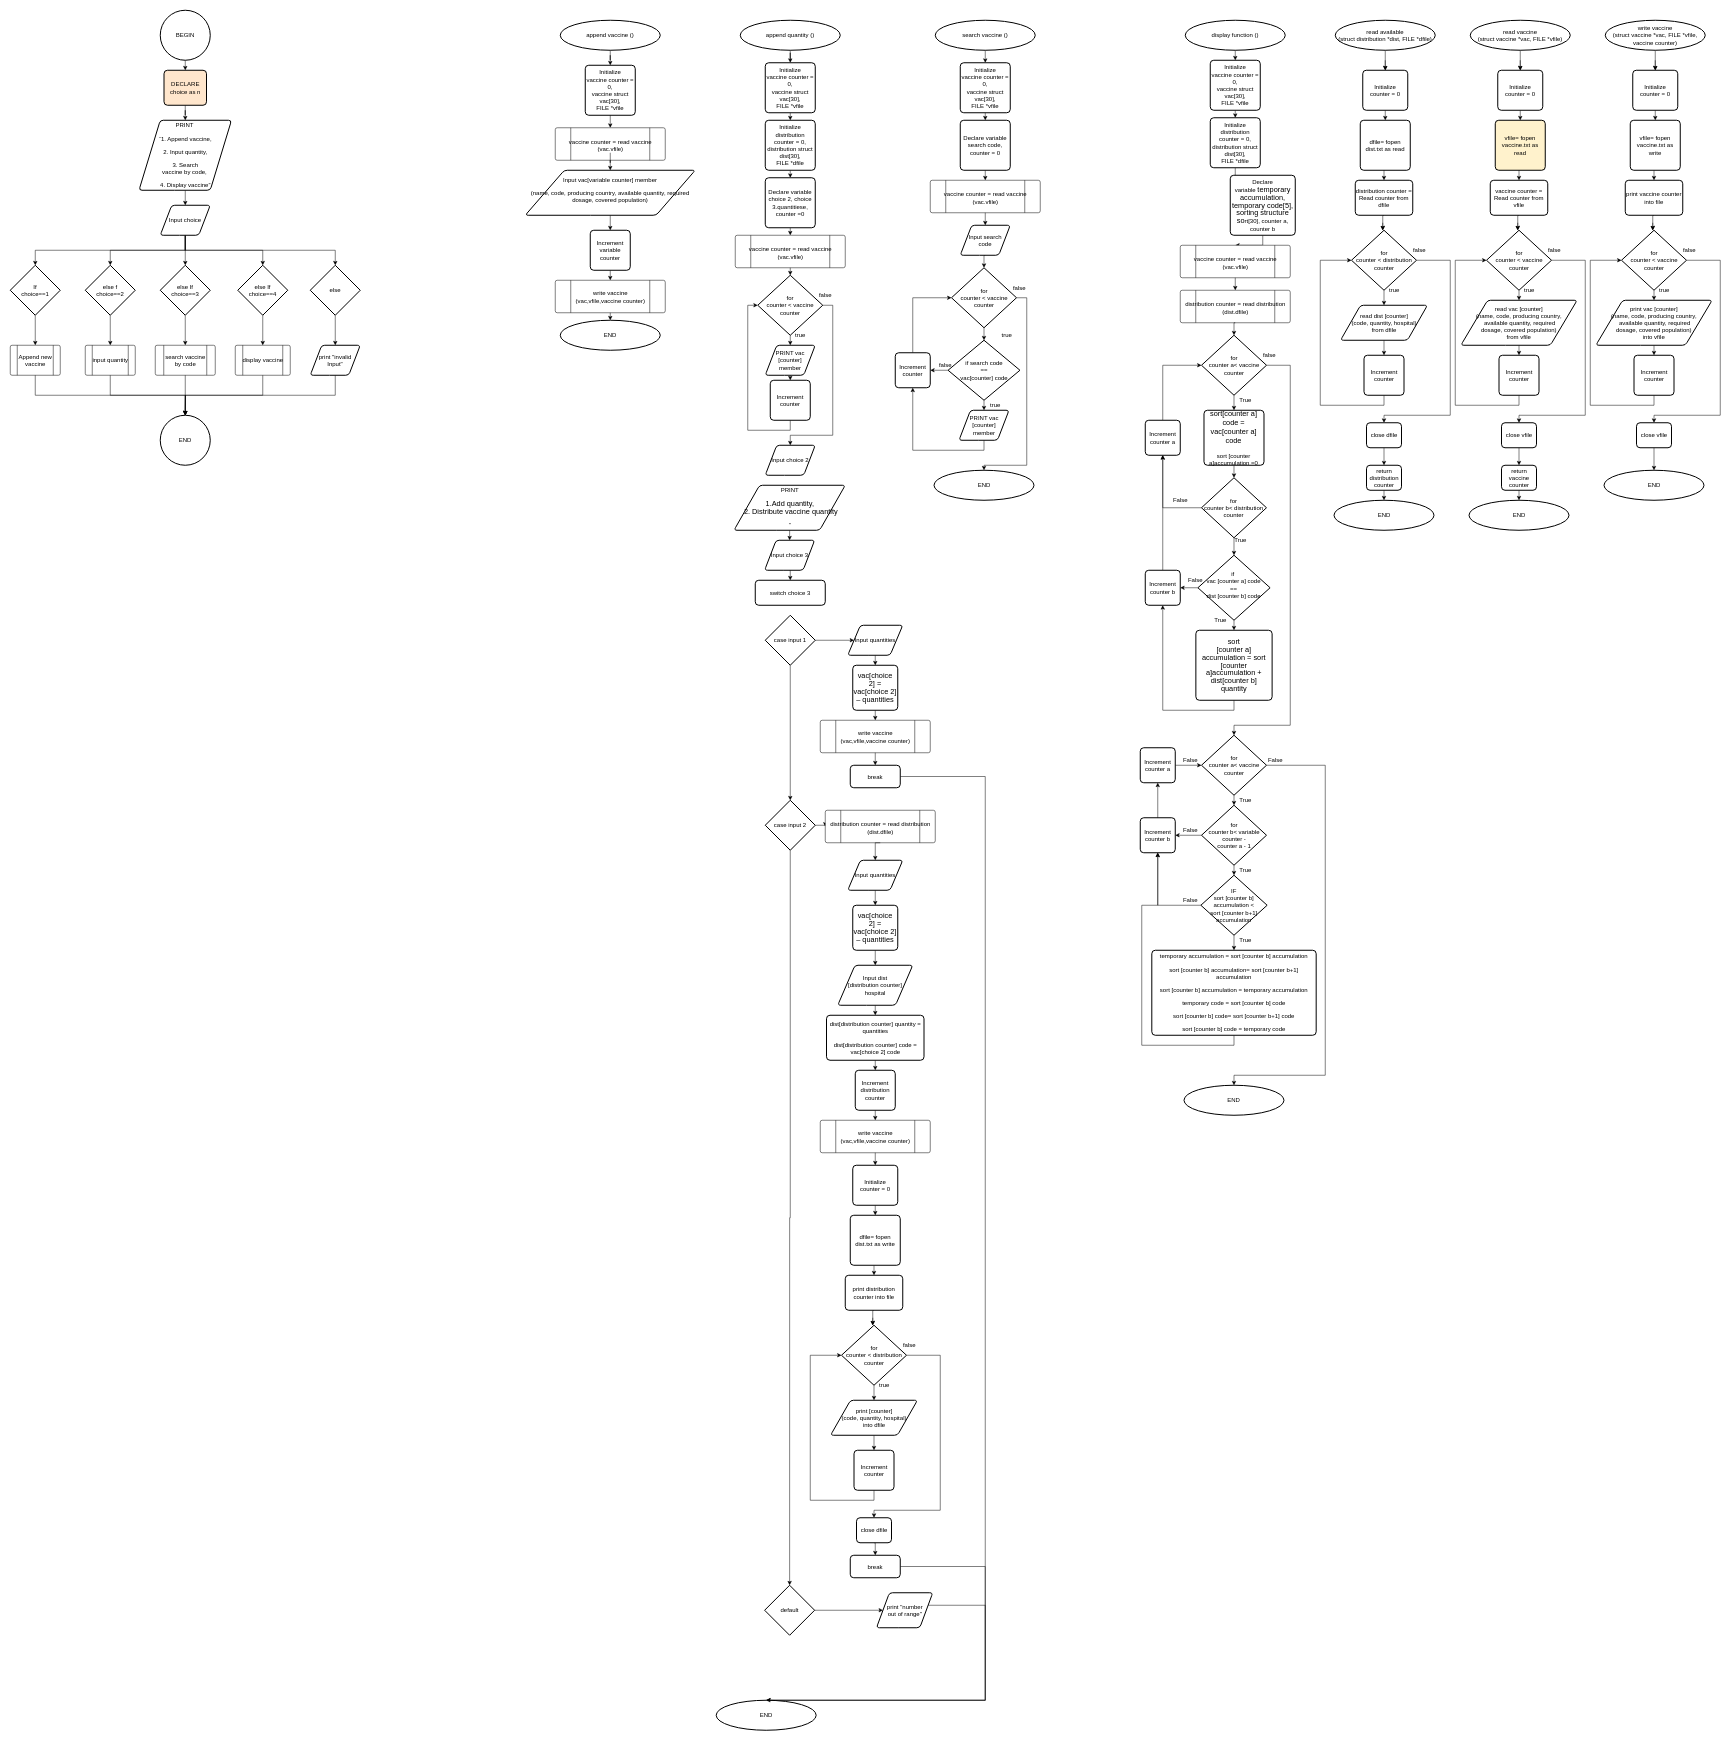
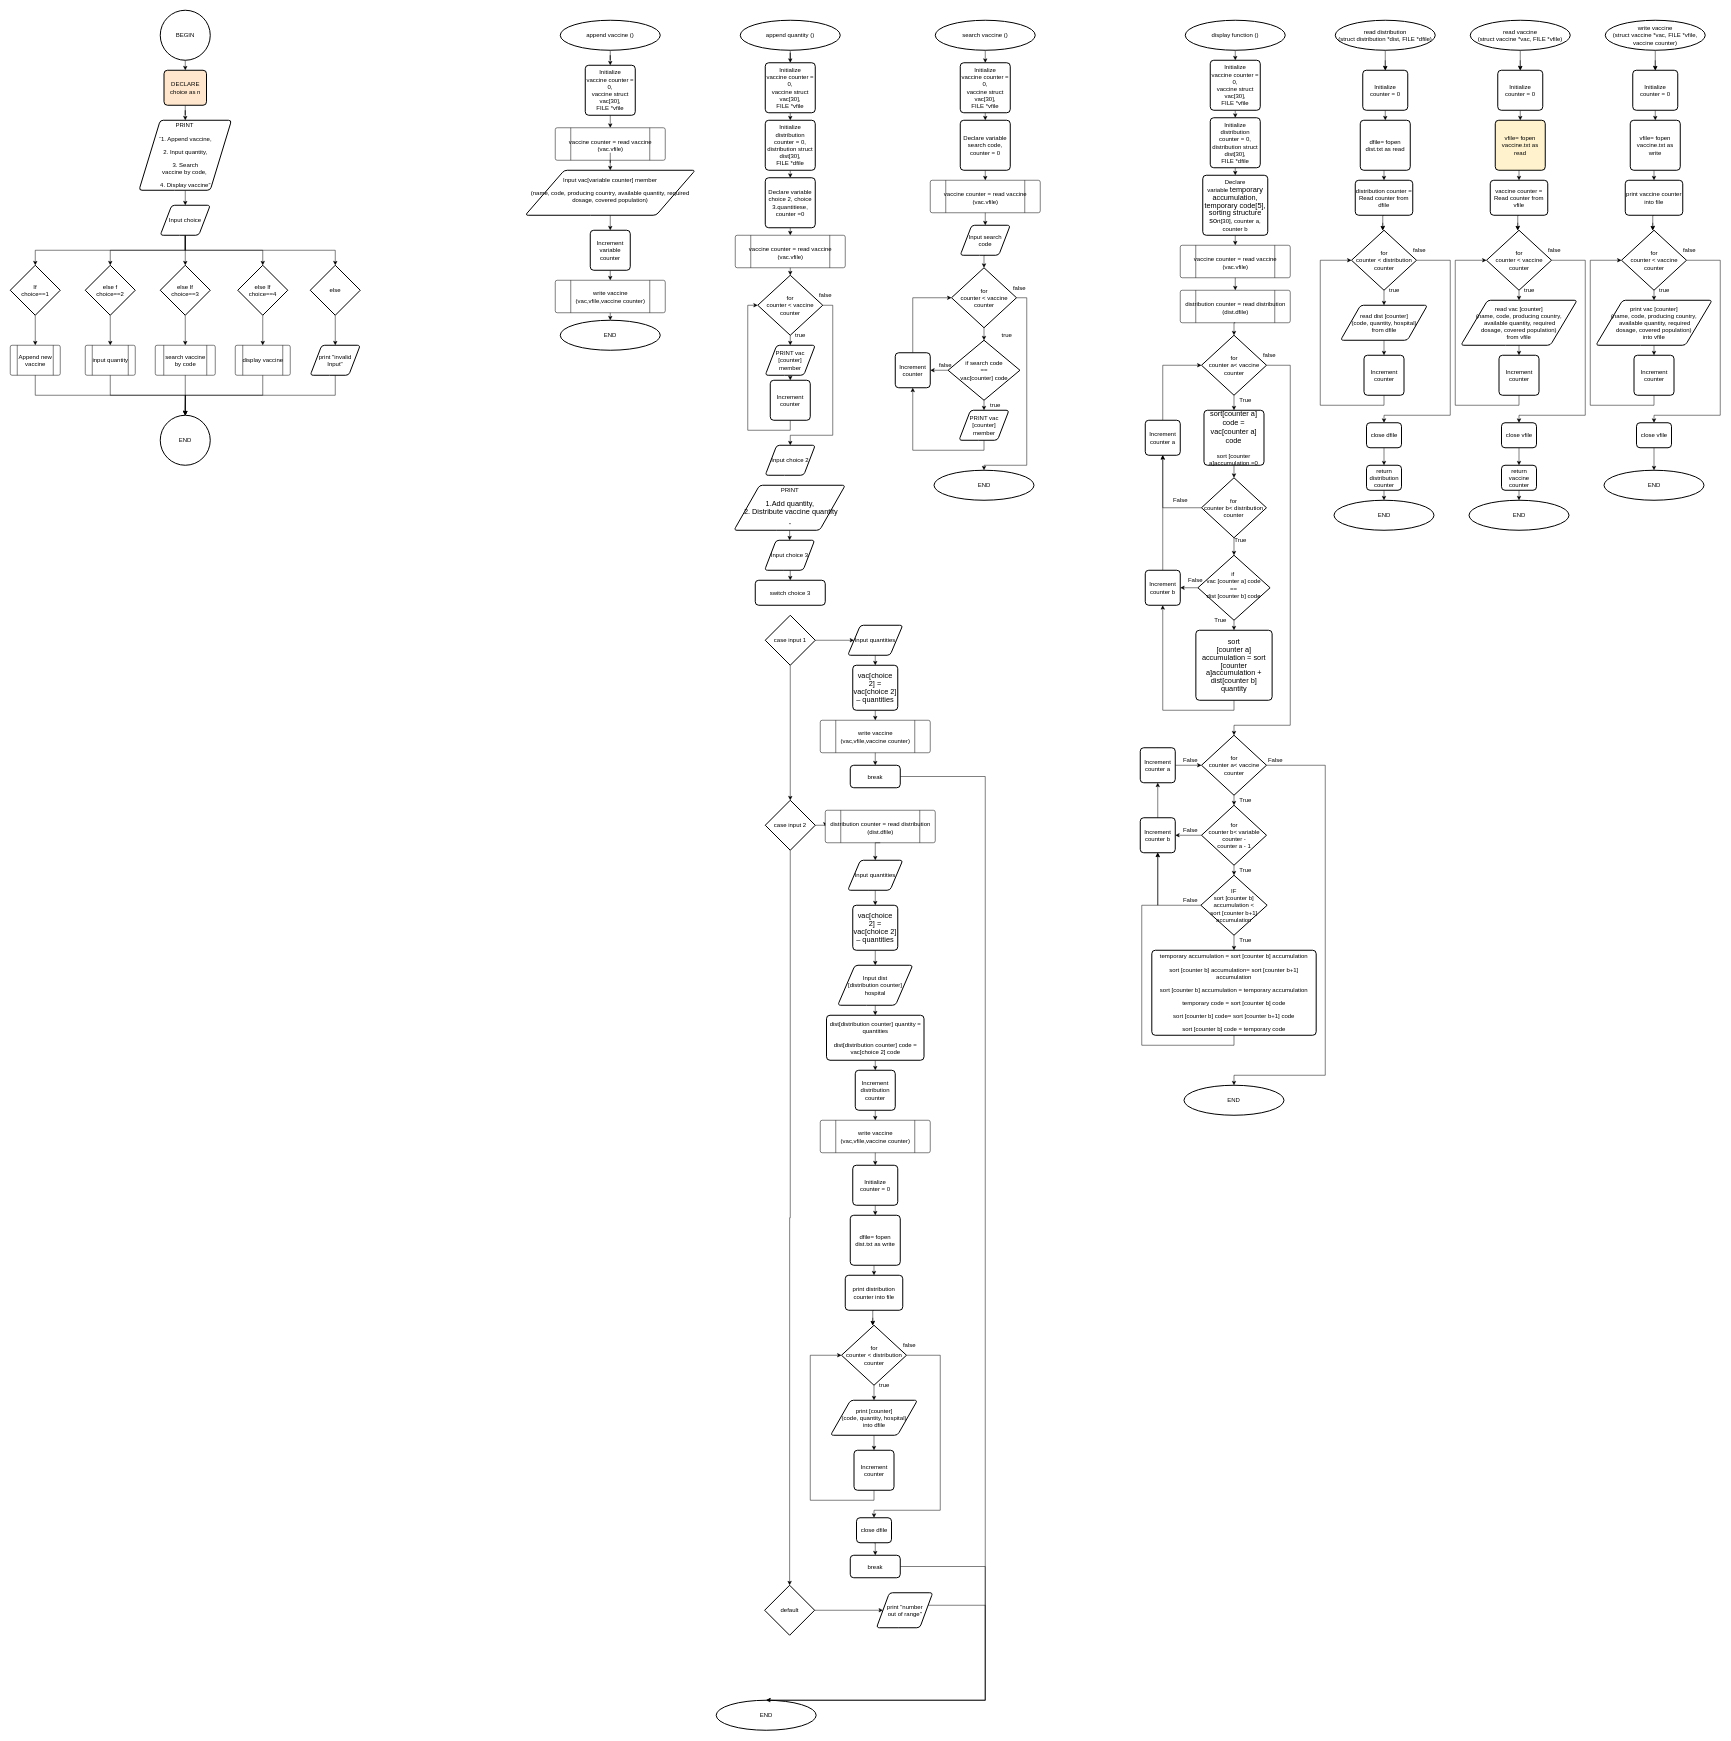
node "read available (struct distribution *dist, FILE *dfile)": label "read available (struct distribution *dist, FILE *dfile)" -> "read distribution (struct distribution *dist, FILE *dfile)"
node "Declare variable temporary accumulation, temporary code[5], sorting structure sort[30], counter a, counter b": moved (1263, 205) -> (1235, 205)
